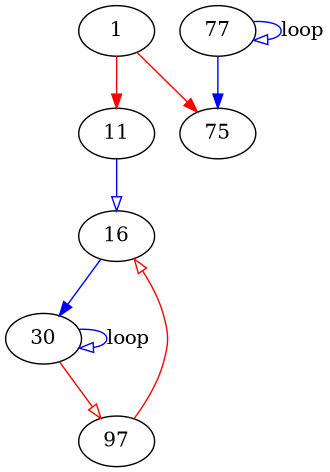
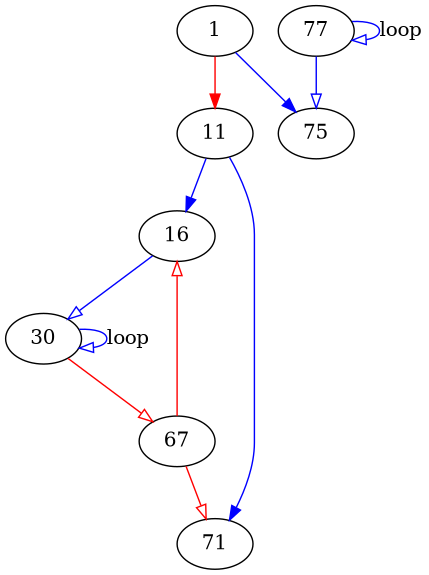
edge "77" -> "75": arrowhead normal -> onormal
edge "1" -> "75": color red -> blue
edge "11" -> "16": arrowhead onormal -> normal
edge "16" -> "30": arrowhead normal -> onormal
node "97": label "97" -> "67"
node "71": added
